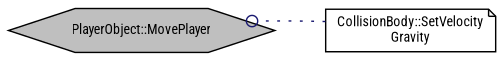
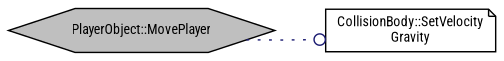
edge "CollisionBody::SetVelocity Gravity" -> "PlayerObject::MovePlayer": reversed
